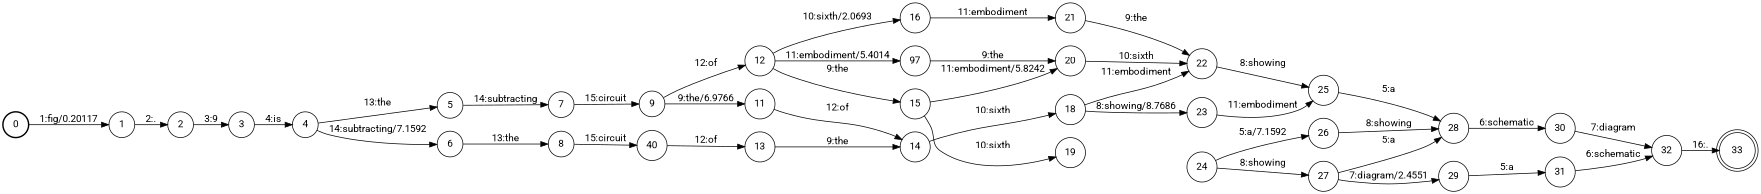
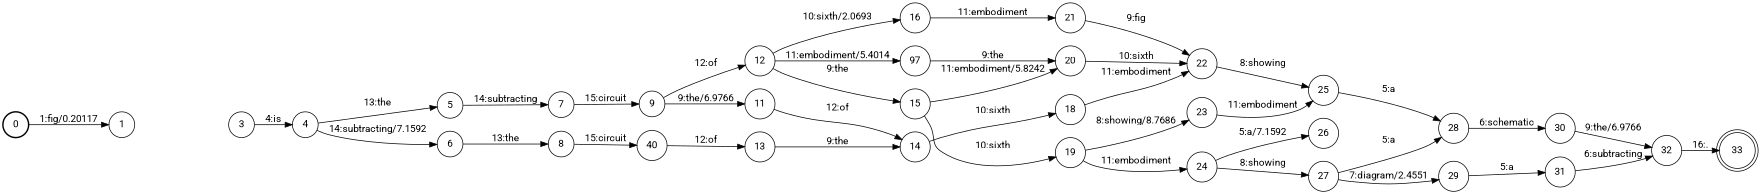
edge "21" -> "22": label "9:the" -> "9:fig"
edge "18" -> "23": now "19" -> "23"
node "2": removed
edge "30" -> "32": label "7:diagram" -> "9:the/6.9766"
edge "26" -> "28": removed, label "8:showing"
edge "31" -> "32": label "6:schematic" -> "6:subtracting"
edge "19" -> "24": added, label "11:embodiment"
